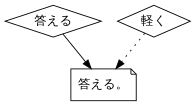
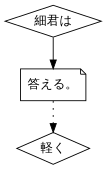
node "答える": label "答える" -> "細君は"
edge "軽く" -> "答える。": reversed
